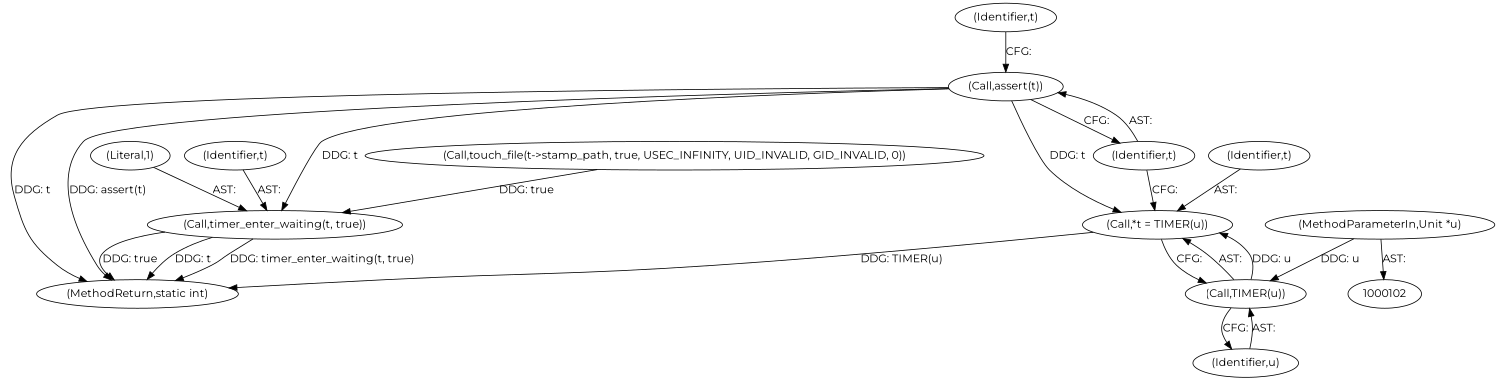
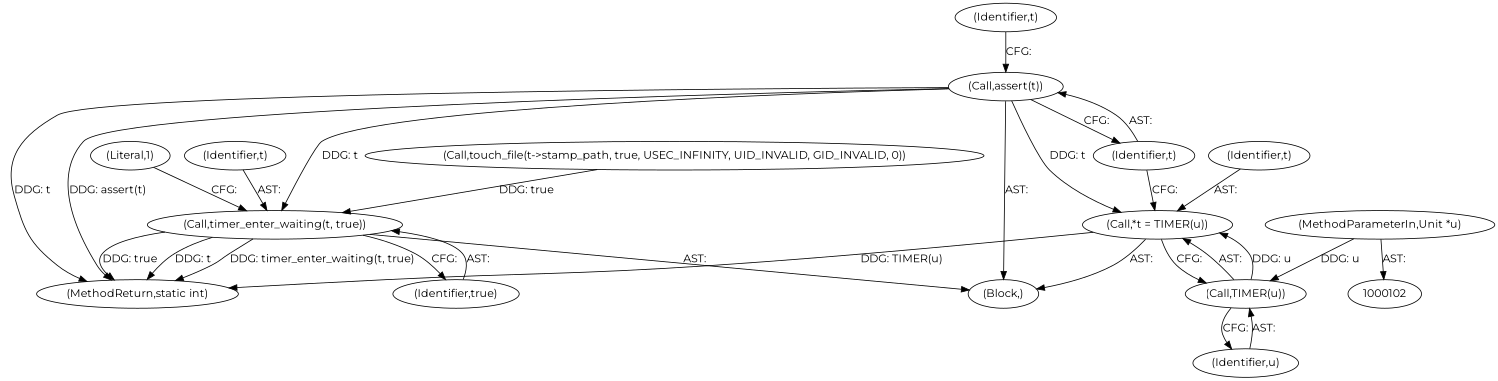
edge "(Literal,1)" -> "(Call,timer_enter_waiting(t, true))": label "AST: " -> "CFG: "
node "(Identifier,true)": added
node "(Block,)": added
